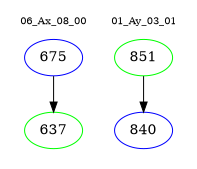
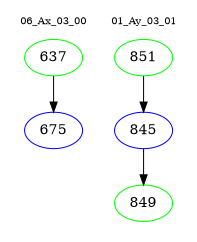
cluster "06_Ax_08_00": label "06_Ax_08_00" -> "06_Ax_03_00"
edge "675" -> "637": reversed
node "840": label "840" -> "845"
node "849": added
